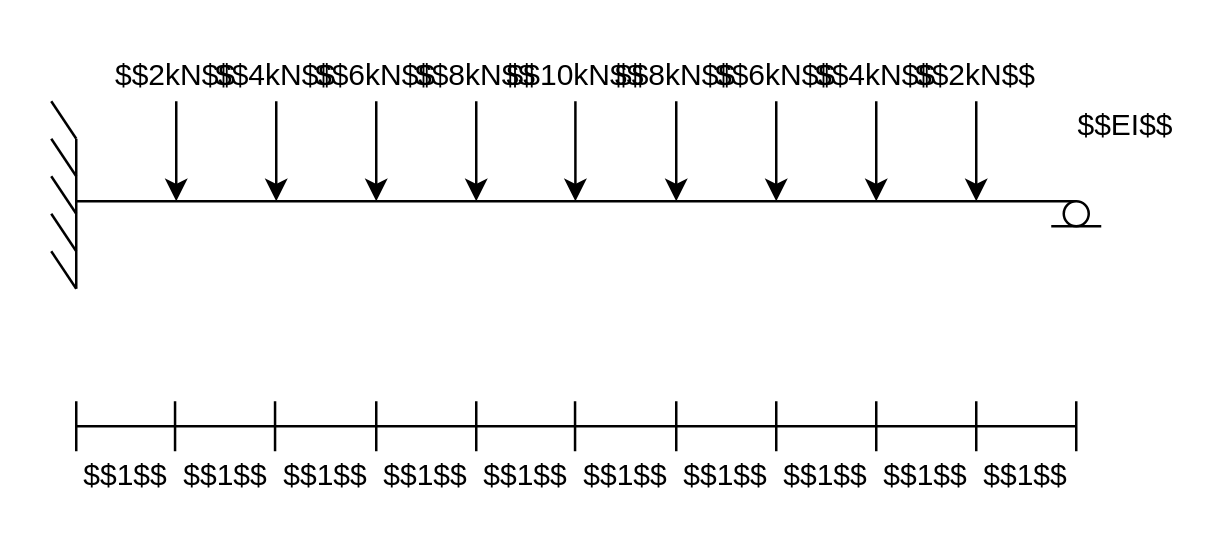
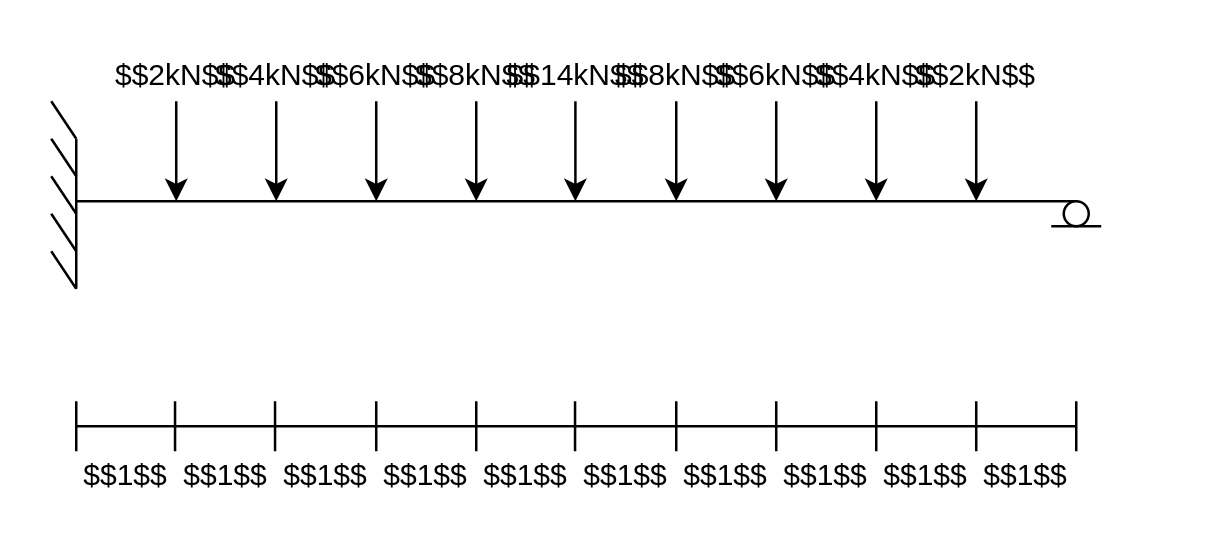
node "$$10kN$$": label "$$10kN$$" -> "$$14kN$$"
node "$$EI$$": removed
